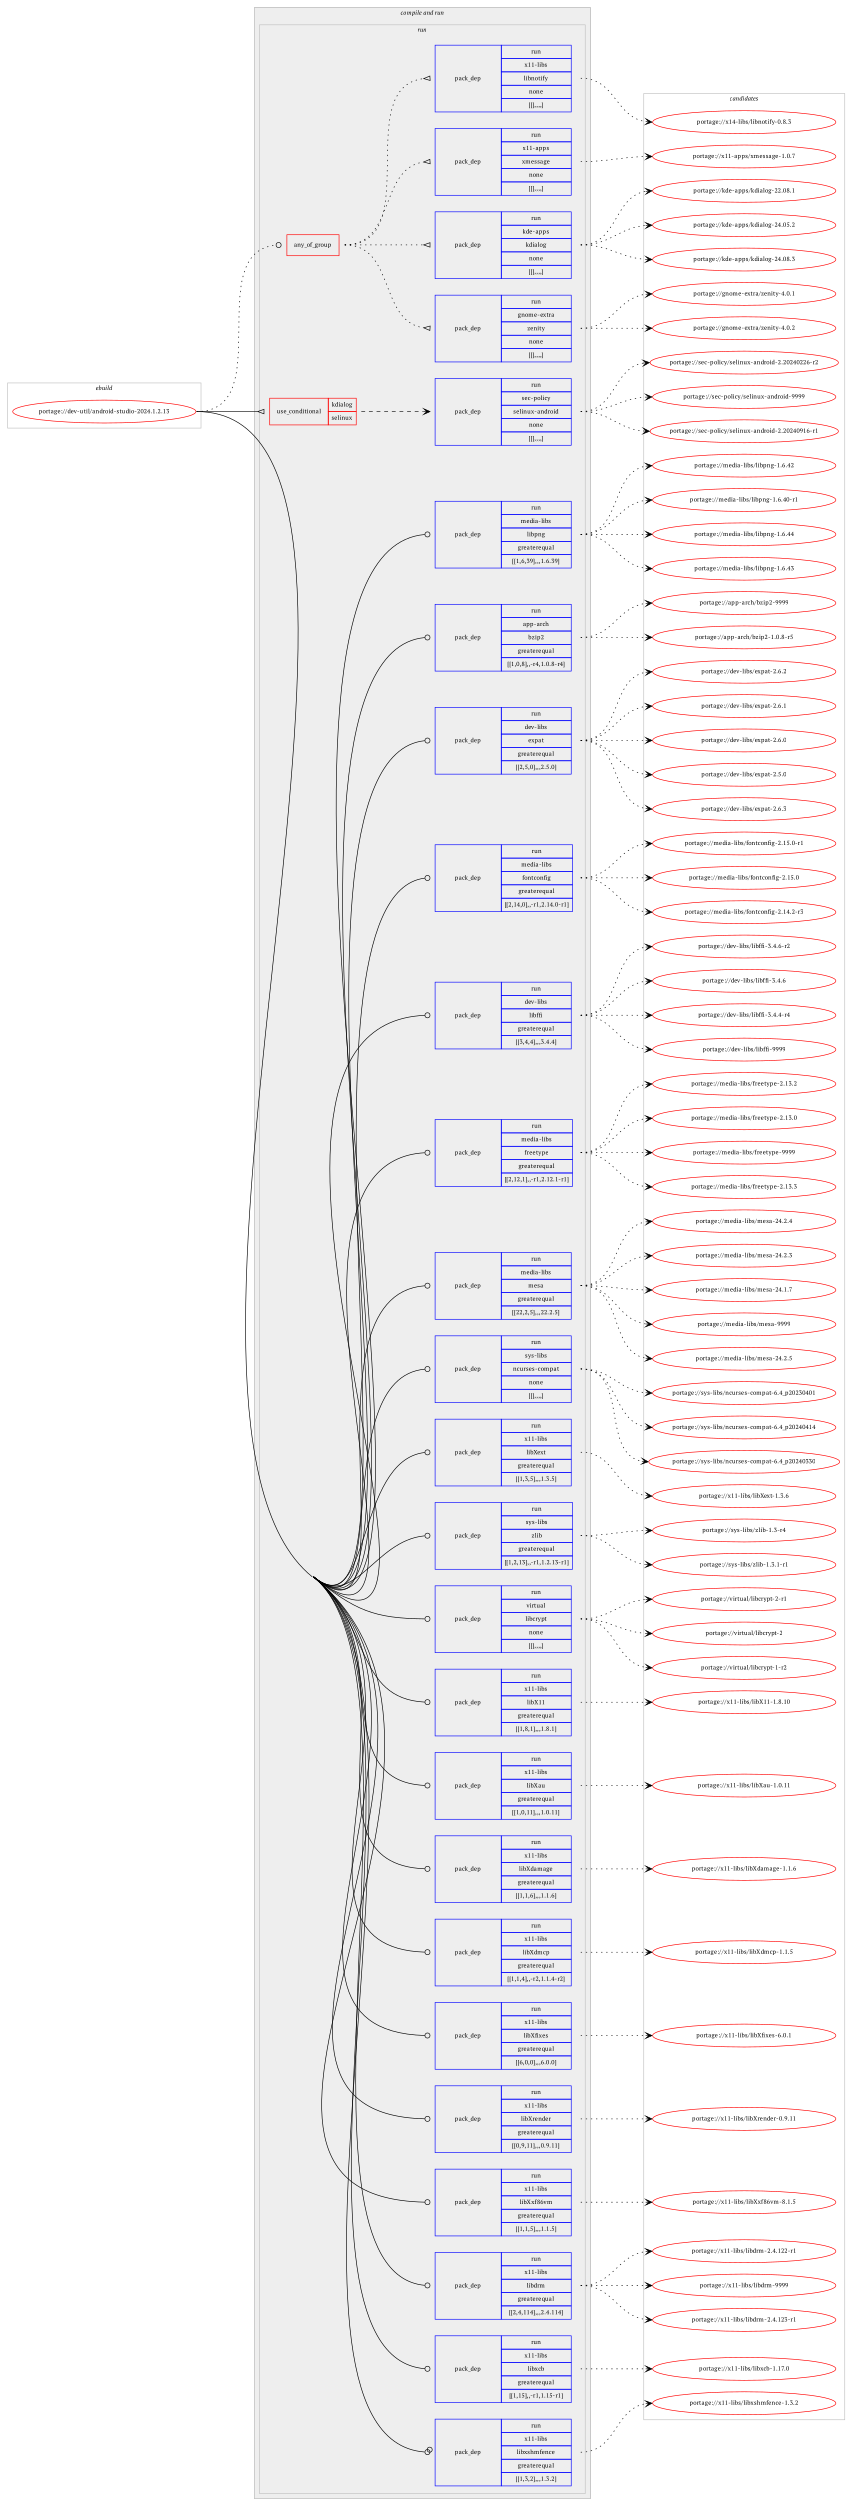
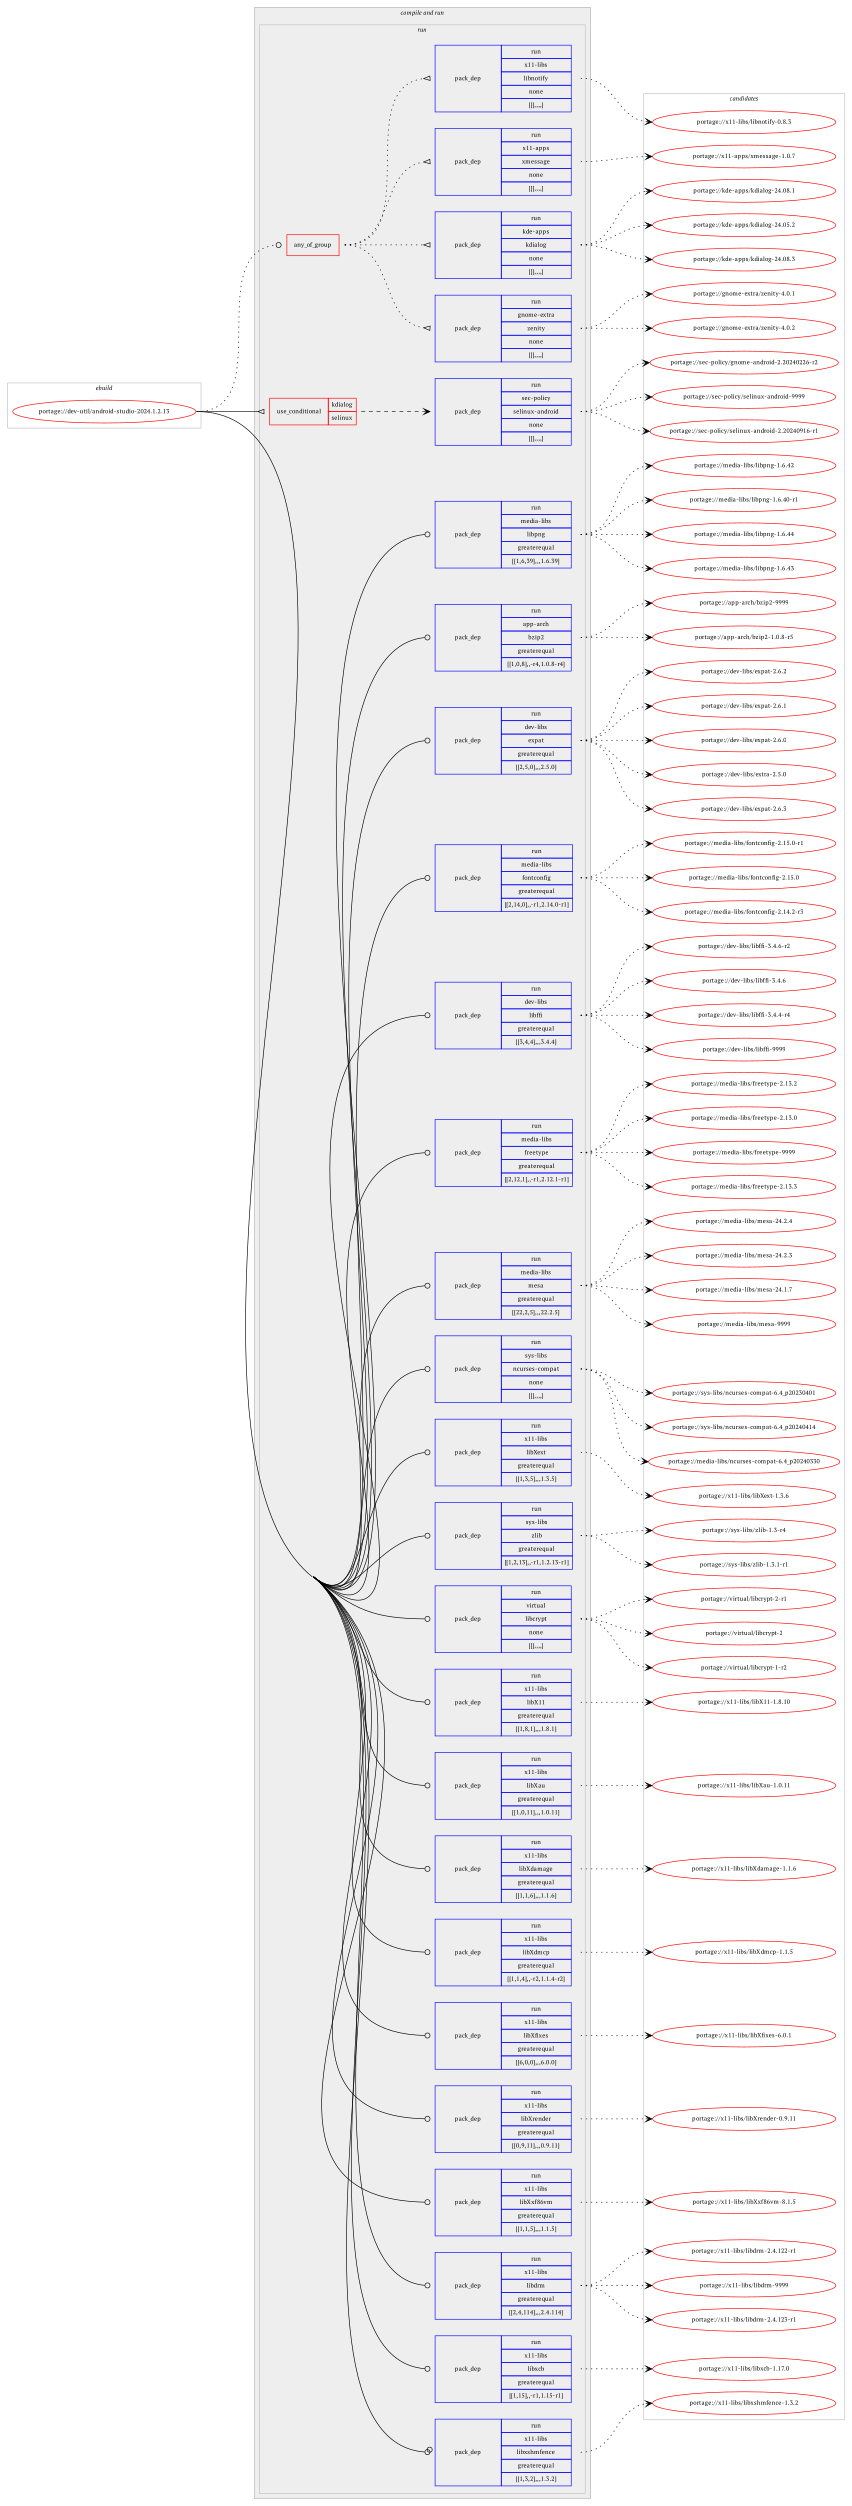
node "portage://x14-libs/libnotify-0.8.3": label "portage://x14-libs/libnotify-0.8.3" -> "portage://x11-libs/libnotify-0.8.3"
node "portage://kde-apps/kdialog-22.08.1": label "portage://kde-apps/kdialog-22.08.1" -> "portage://kde-apps/kdialog-24.08.1"
node "portage://sec-policy/selinux-android-2.20240226-r2": label "portage://sec-policy/selinux-android-2.20240226-r2" -> "portage://sec-policy/gnome-android-2.20240226-r2"
node "portage://dev-libs/expat-2.5.0": label "portage://dev-libs/expat-2.5.0" -> "portage://dev-libs/extra-2.5.0"
node "portage://media-libs/mesa-24.2.5": removed
node "portage://sys-libs/ncurses-compat-6.4_p20240330": label "portage://sys-libs/ncurses-compat-6.4_p20240330" -> "portage://media-libs/ncurses-compat-6.4_p20240330"
